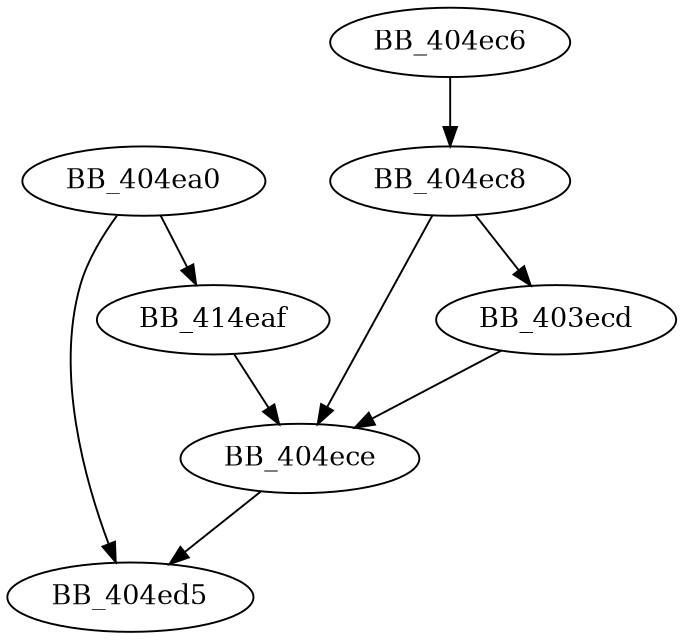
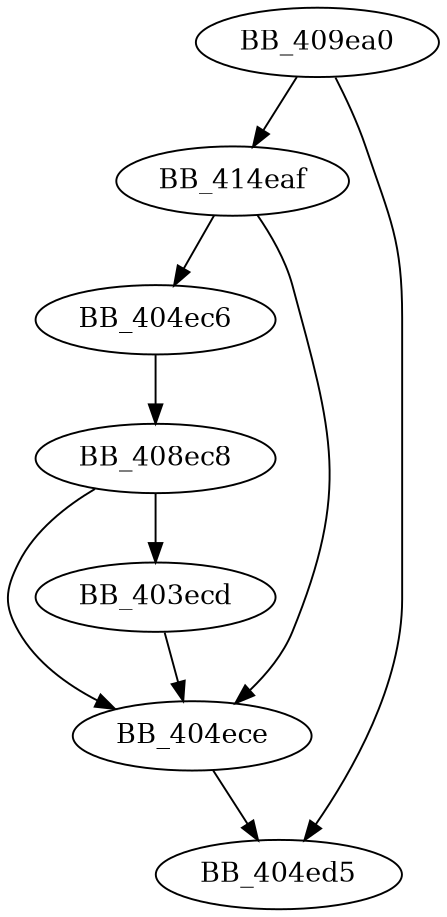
node "BB_404ea0": label "BB_404ea0" -> "BB_409ea0"
node "BB_404ec8": label "BB_404ec8" -> "BB_408ec8"
edge "BB_414eaf" -> "BB_404ec6": added
